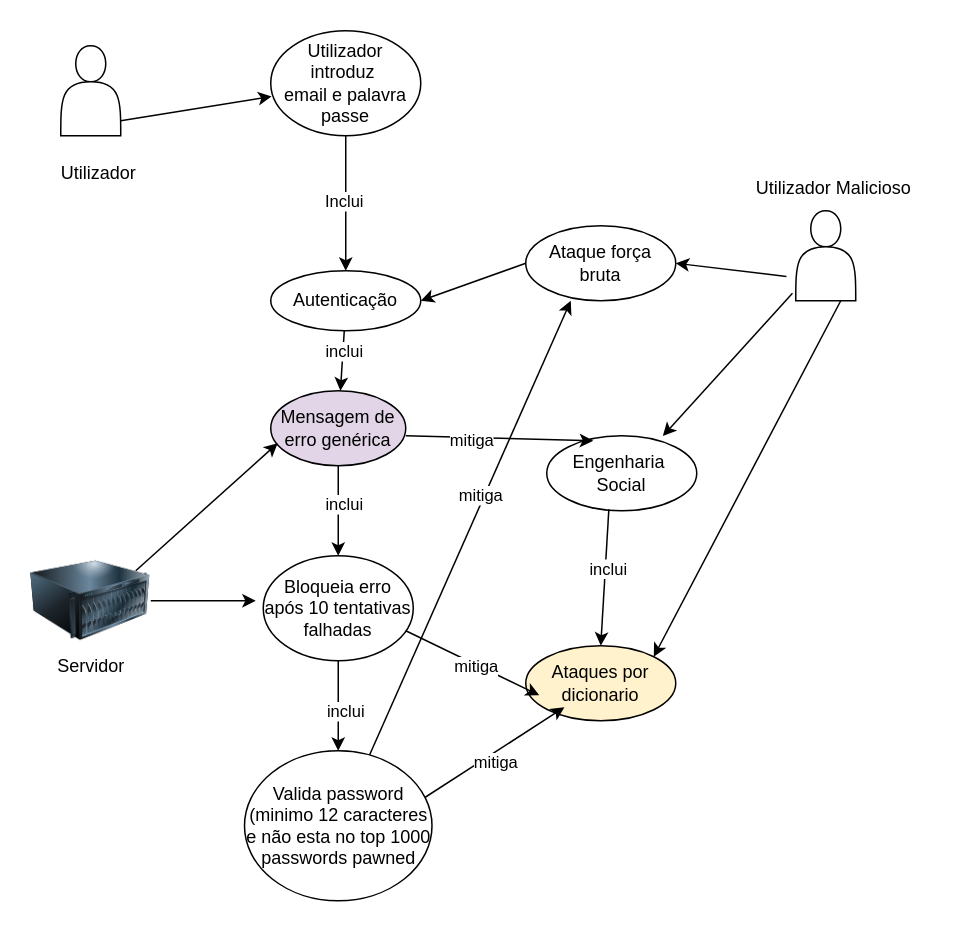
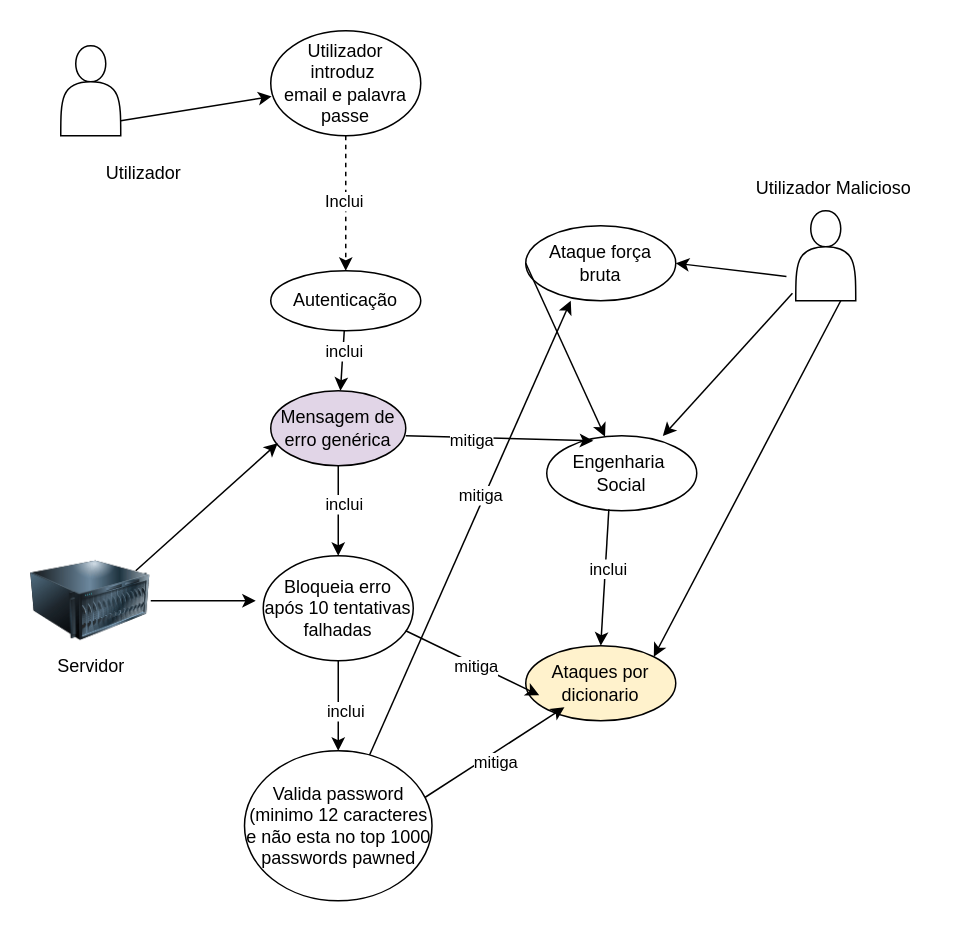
edge "Utilizador introduz email e palavra passe" -> "Autenticação": style solid -> dashed
node "Utilizador": moved (98, 173) -> (143, 173)
edge "Ataque força bruta" -> "Autenticação": now "Ataque força bruta" -> "Engenharia Social"
